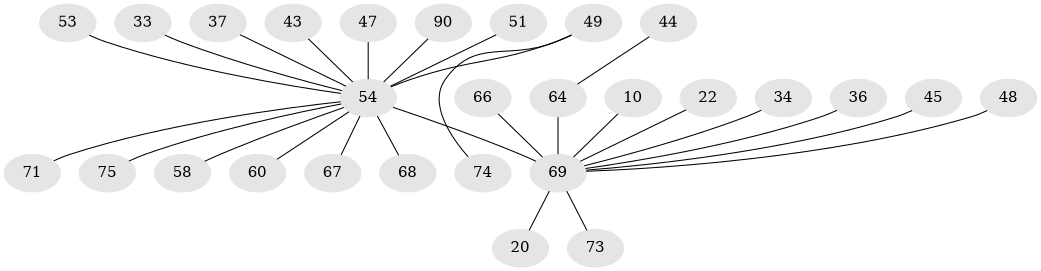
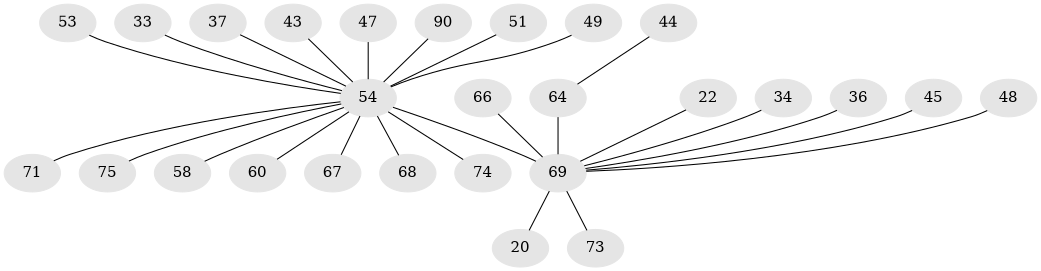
edge "49" -- "74": now "54" -- "74"
node "10": removed
